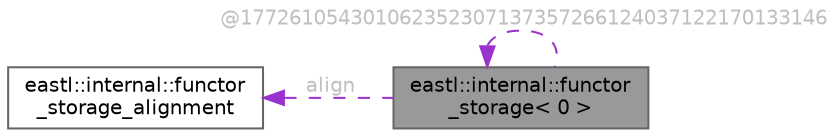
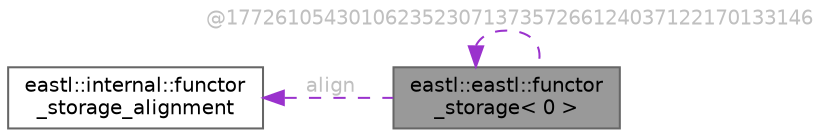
node "eastl::internal::functor _storage< 0 >": label "eastl::internal::functor _storage< 0 >" -> "eastl::eastl::functor _storage< 0 >"
